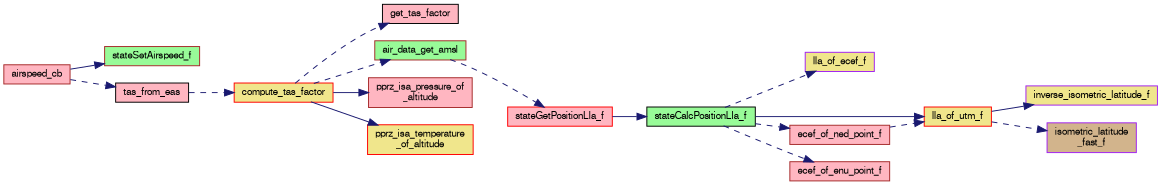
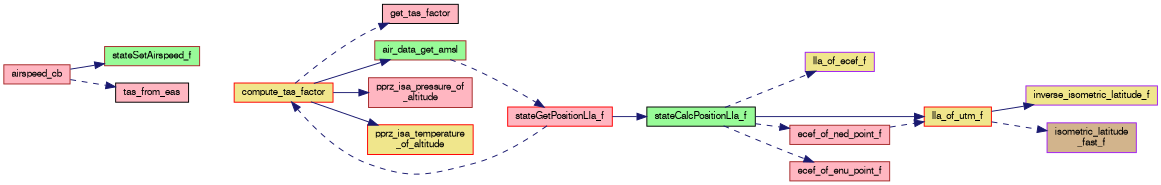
edge "compute_tas_factor" -> "air_data_get_amsl": style dashed -> solid
edge "tas_from_eas" -> "compute_tas_factor": now "stateGetPositionLla_f" -> "compute_tas_factor"
